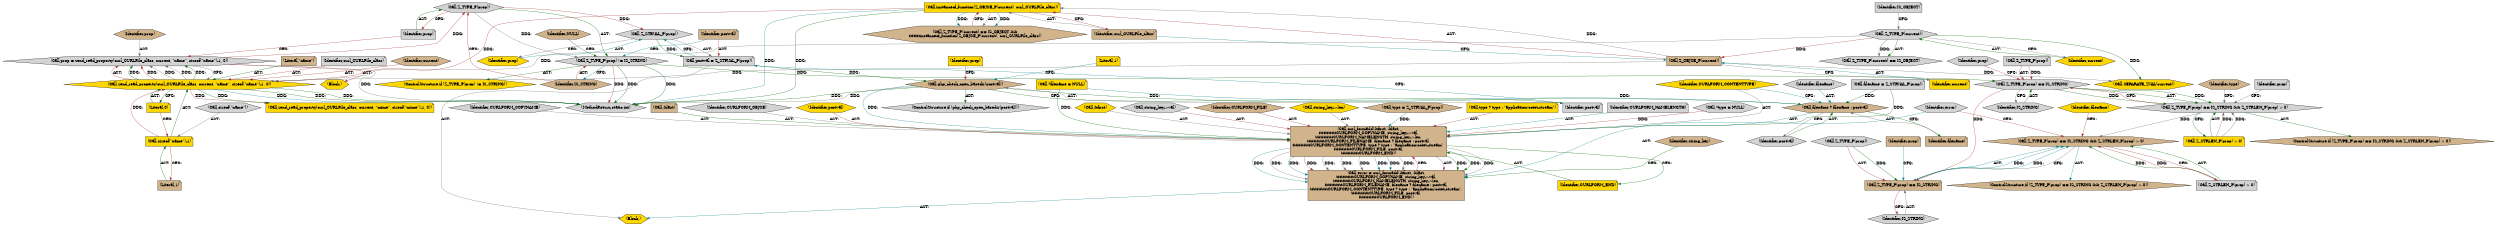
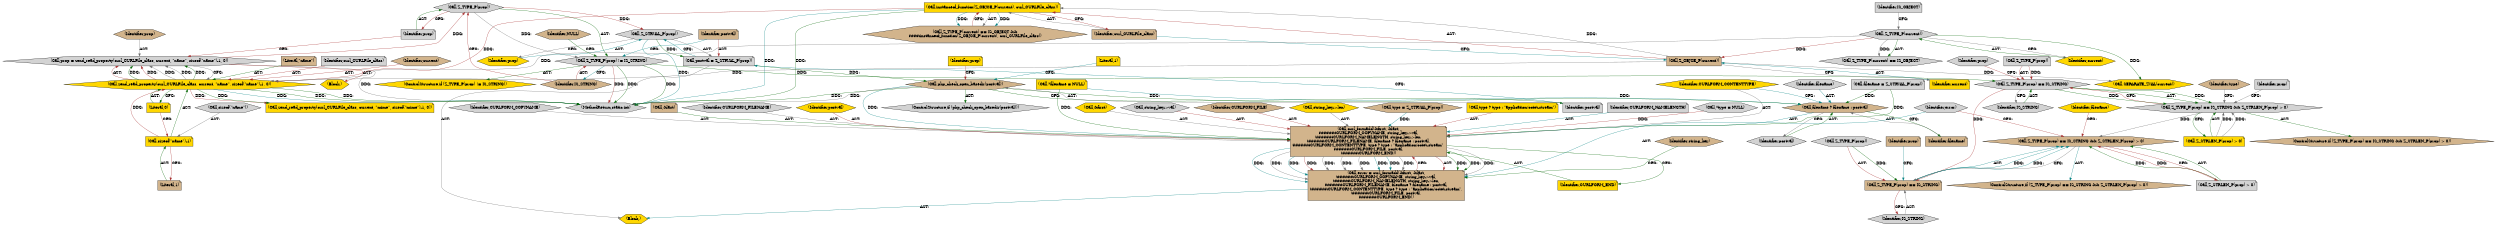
edge "(Call,Z_STRVAL_P(prop))" -> "(MethodReturn,static int)": added, label "DDG:"
node "(Identifier,CURLFORM_OBJCE)": label "(Identifier,CURLFORM_OBJCE)" -> "(Identifier,CURLFORM_FILENAME)"
